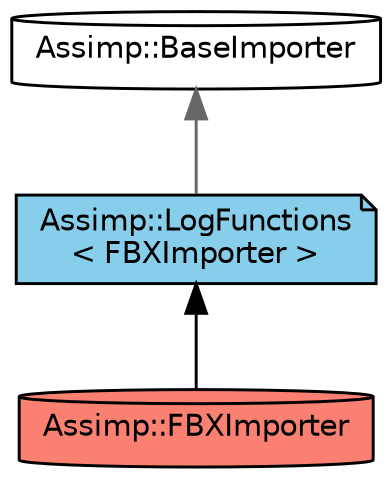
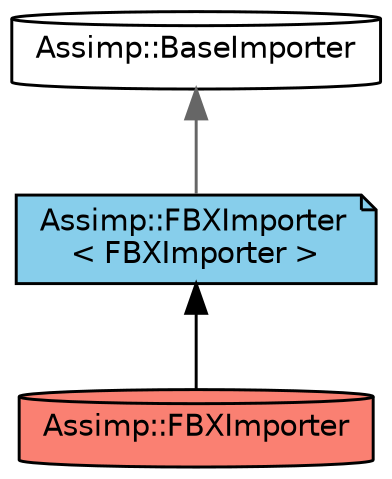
node "Assimp::LogFunctions < FBXImporter >": label "Assimp::LogFunctions < FBXImporter >" -> "Assimp::FBXImporter < FBXImporter >"
